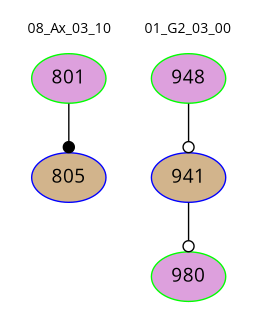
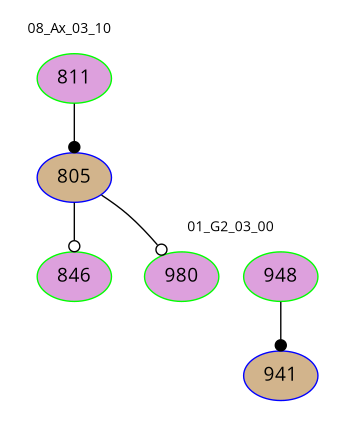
node "801": label "801" -> "811"
edge "948" -> "941": arrowhead odot -> dot
edge "941" -> "980": now "805" -> "980"
node "846": added
